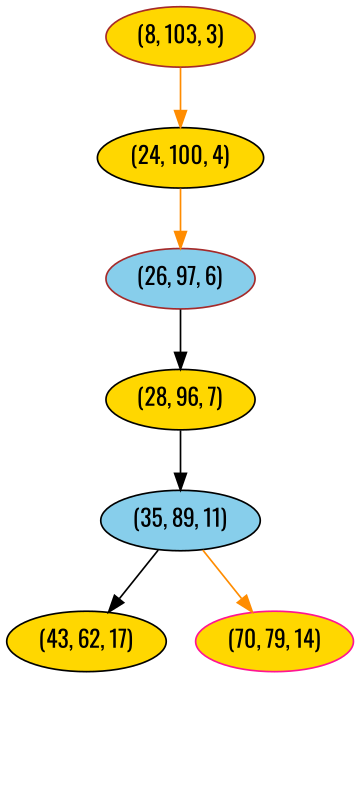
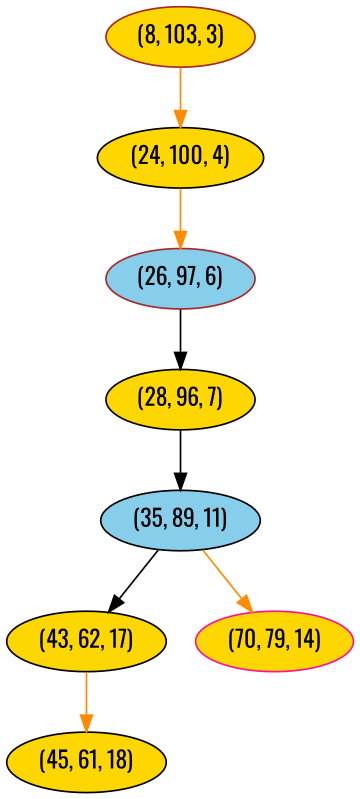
node "(45, 61, 18)": added
